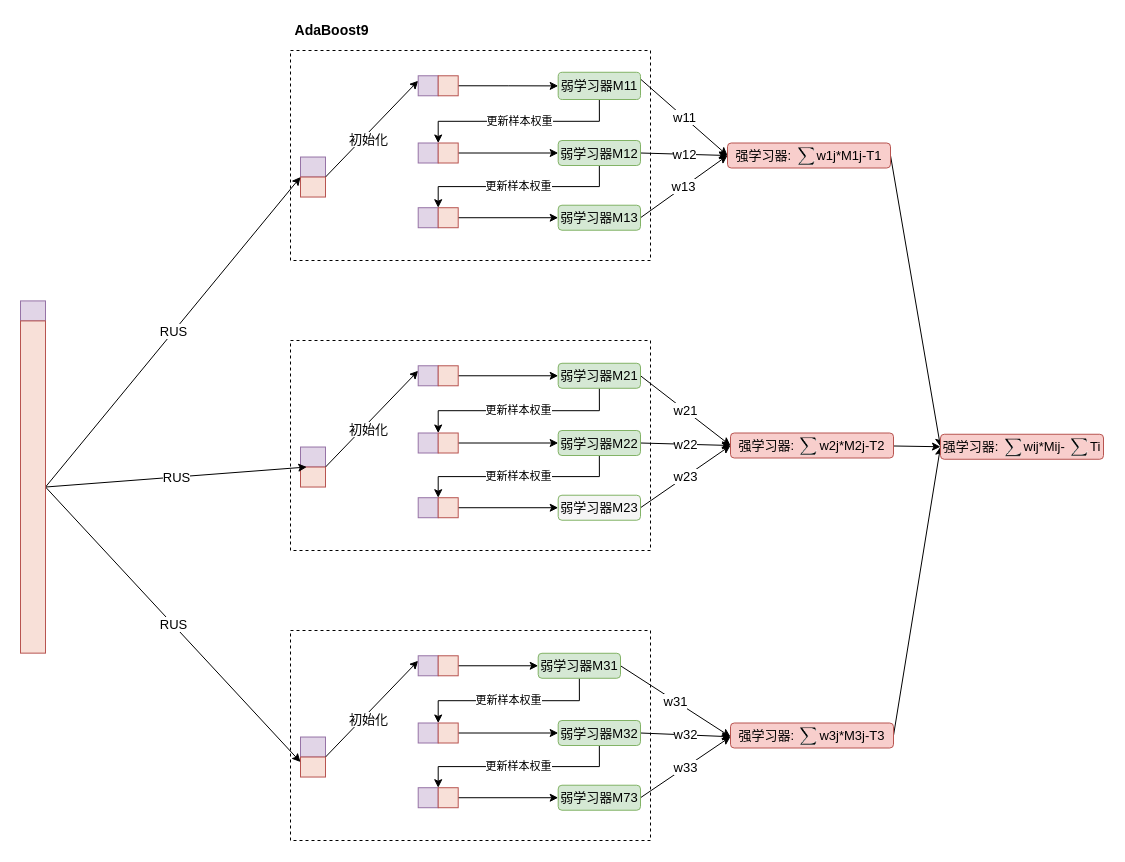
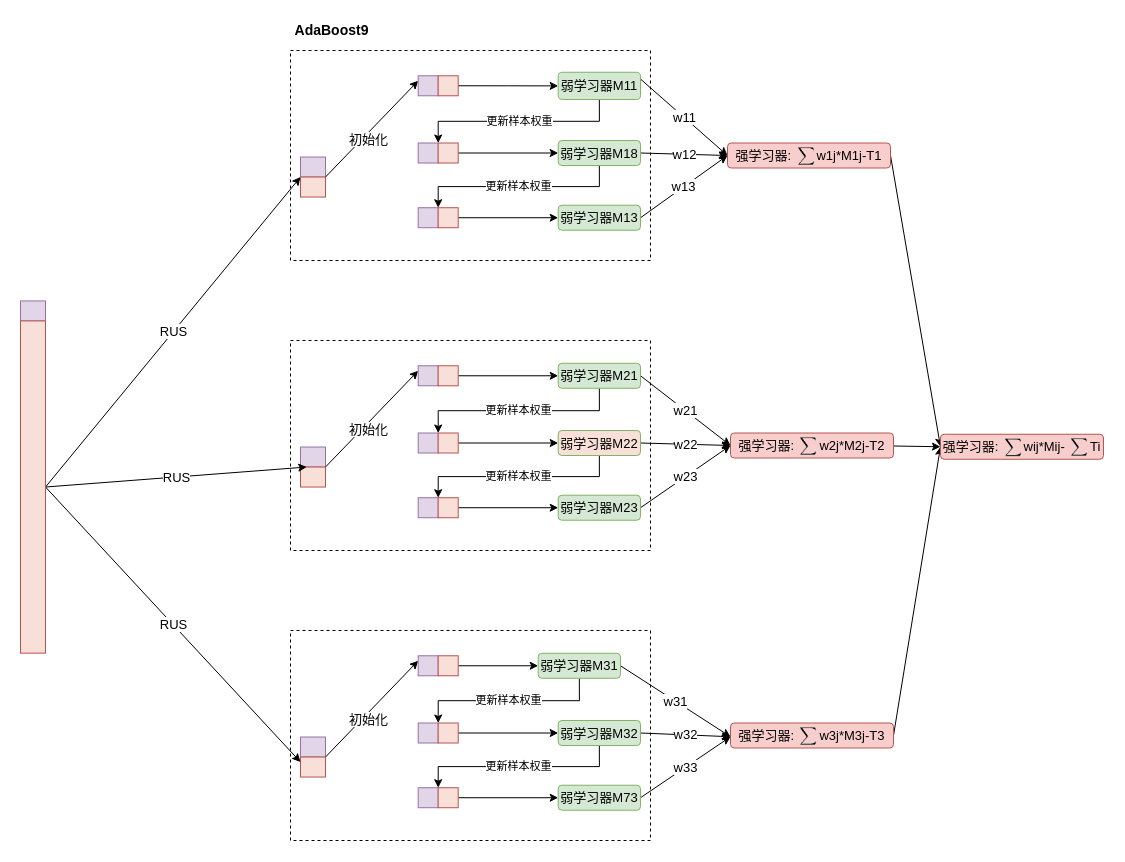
node "弱学习器M12": label "弱学习器M12" -> "弱学习器M18"
node "弱学习器M22": fillcolor #d5e8d4 -> #f8e0d8
node "弱学习器M23": fillcolor #f5f5f5 -> #d5e8d4
